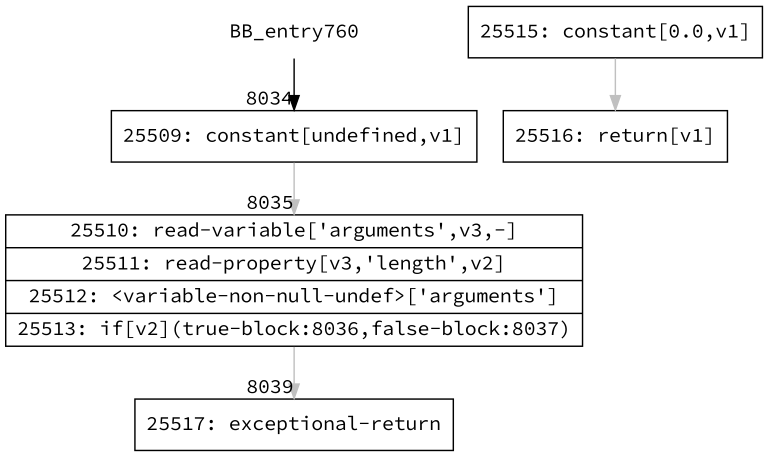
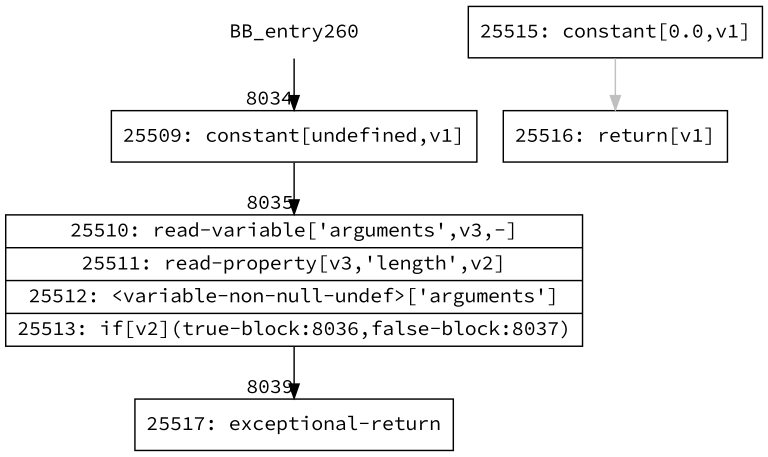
node "BB_entry760": label "BB_entry760" -> "BB_entry260"
edge "25509: constant[undefined,v1]" -> "25510: read-variable['arguments',v3,-]": color gray -> black
edge "25510: read-variable['arguments',v3,-]" -> "25517: exceptional-return": color gray -> black
